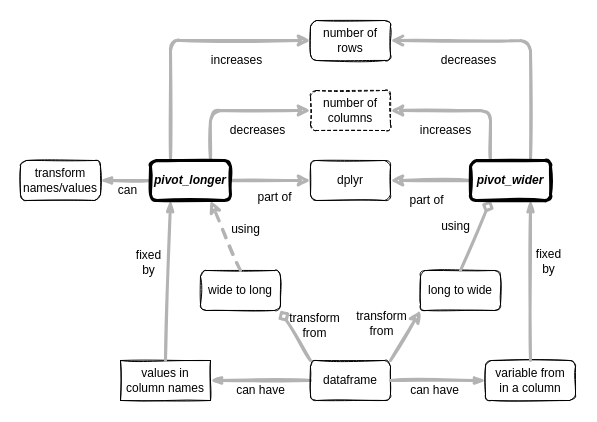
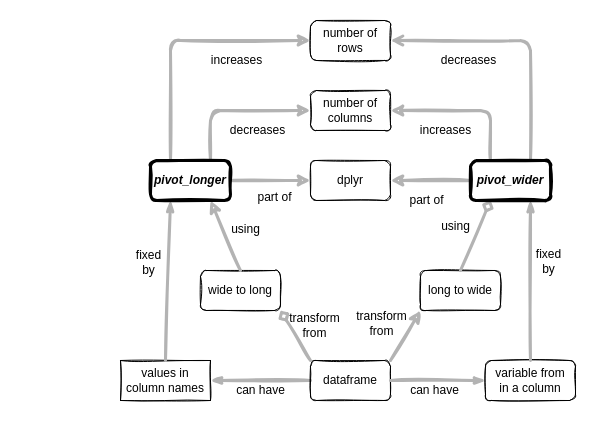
node "number of columns": style dashed -> solid
node "transform names/values": removed
edge "pivot_longer" -> "transform names/values": removed, label "can"
edge "wide to long" -> "pivot_longer": style dashed -> solid
